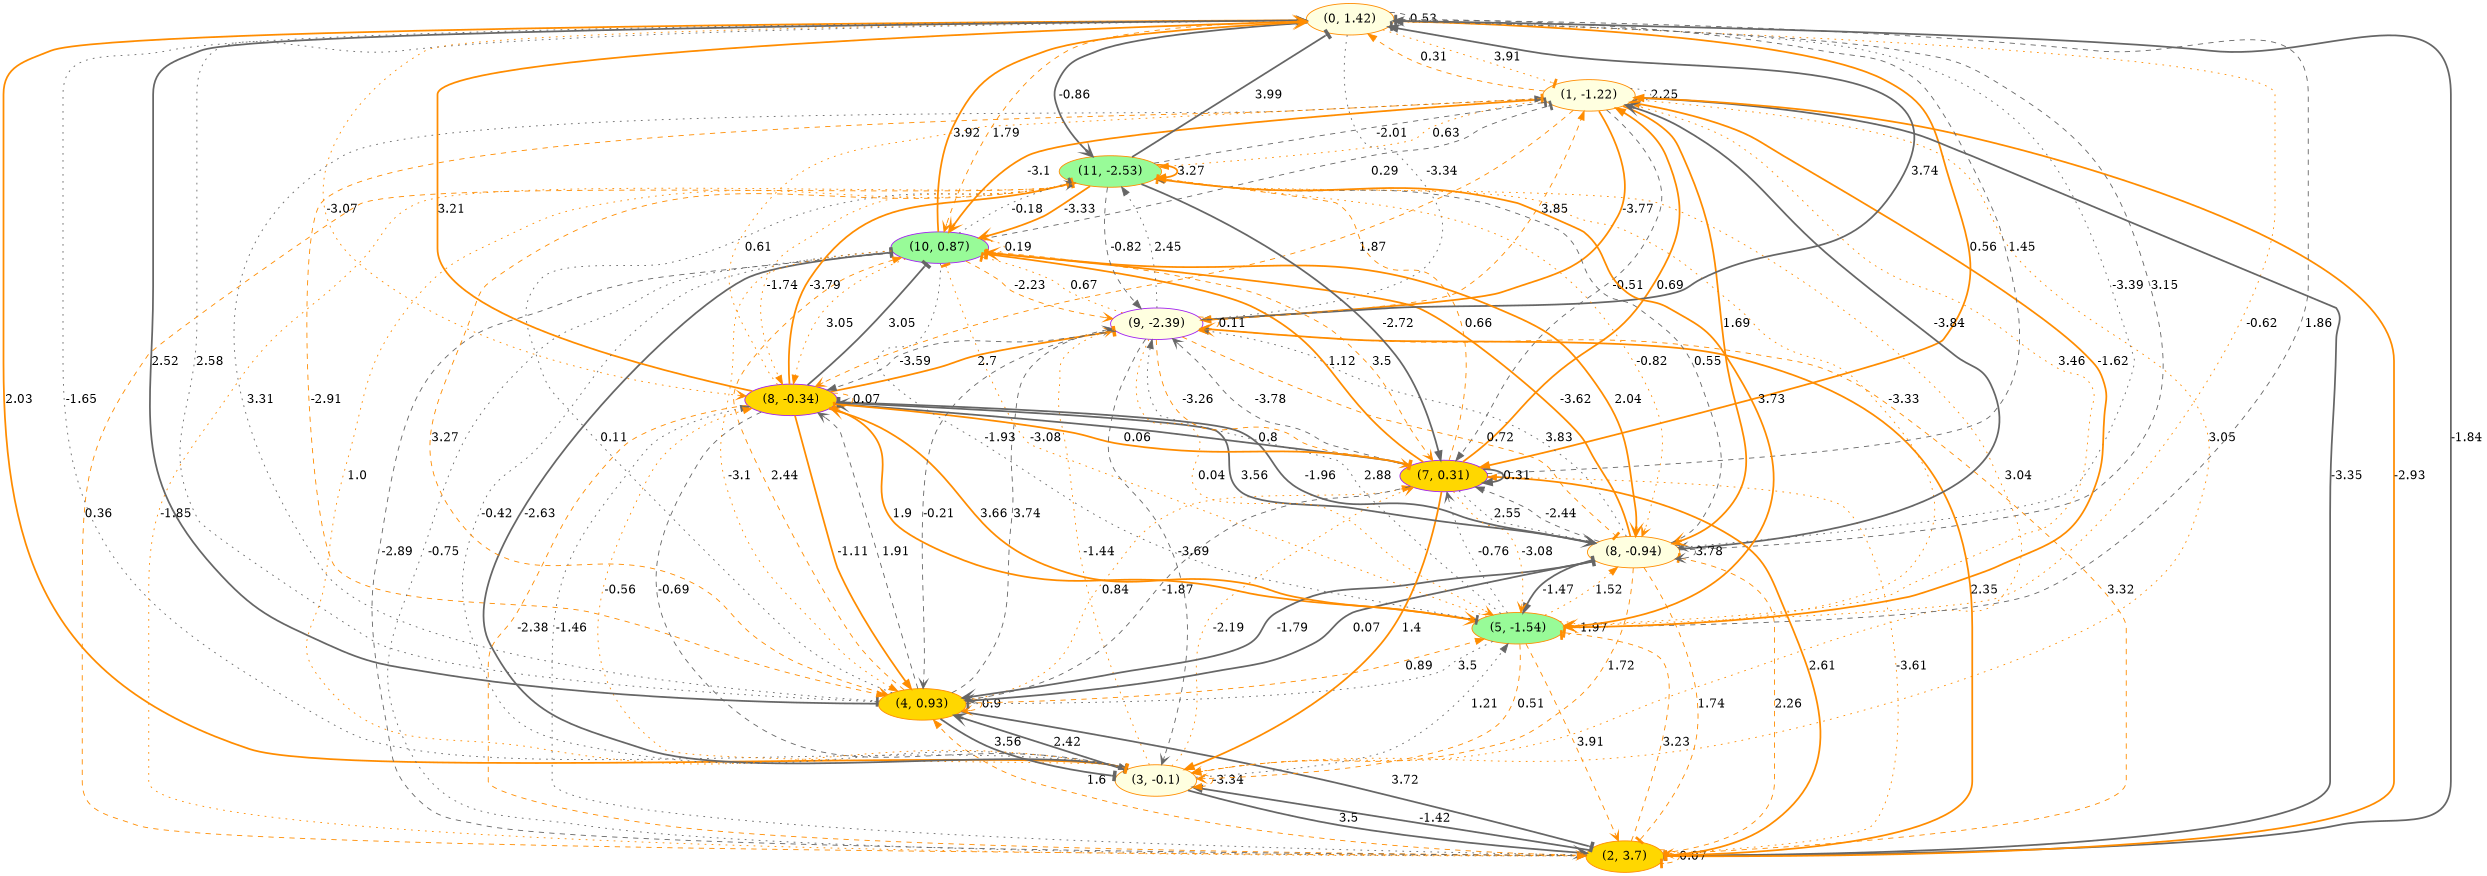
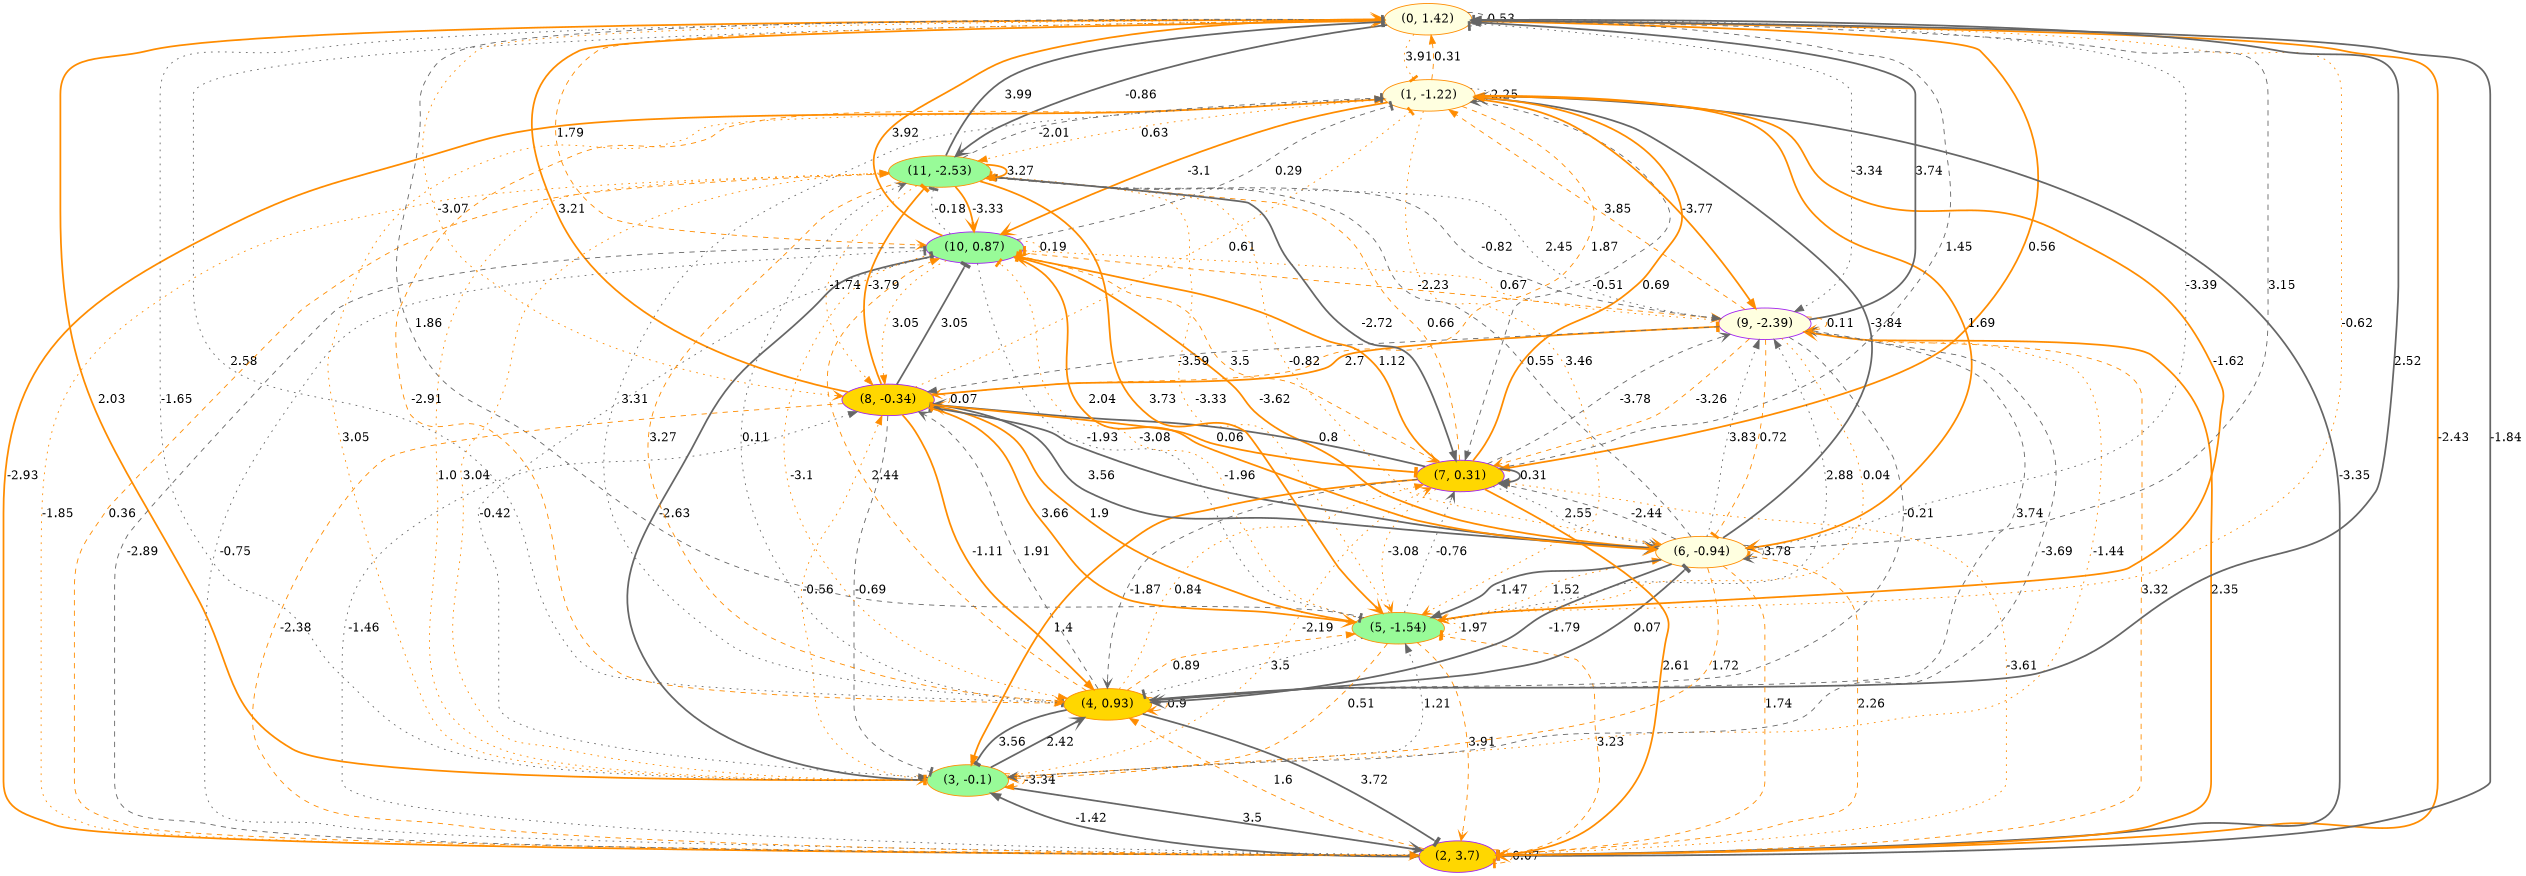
edge "(0, 1.42)" -> "(2, 3.7)": added, label "-2.43"
node "(8, -0.94)": label "(8, -0.94)" -> "(6, -0.94)"
node "(3, -0.1)": fillcolor lightyellow -> palegreen
node "(2, 3.7)": color darkorange -> purple
